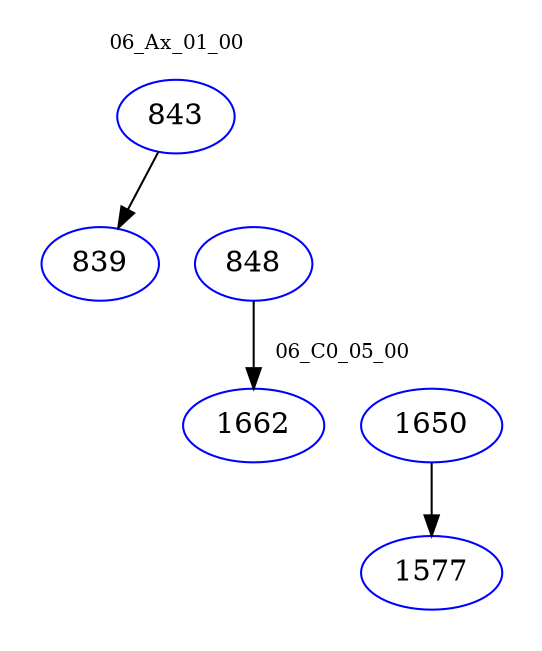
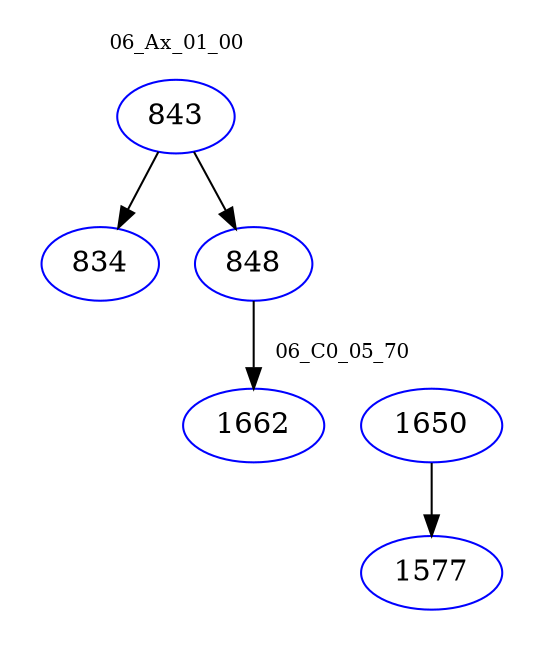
edge "843" -> "848": added
node "839": label "839" -> "834"
cluster "06_C0_05_00": label "06_C0_05_00" -> "06_C0_05_70"
